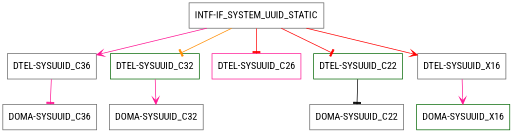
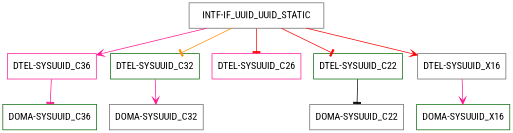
node "INTF-IF_SYSTEM_UUID_STATIC": label "INTF-IF_SYSTEM_UUID_STATIC" -> "INTF-IF_UUID_UUID_STATIC"
node "DTEL-SYSUUID_C36": color gray40 -> deeppink
node "DOMA-SYSUUID_C36": color gray40 -> darkgreen
